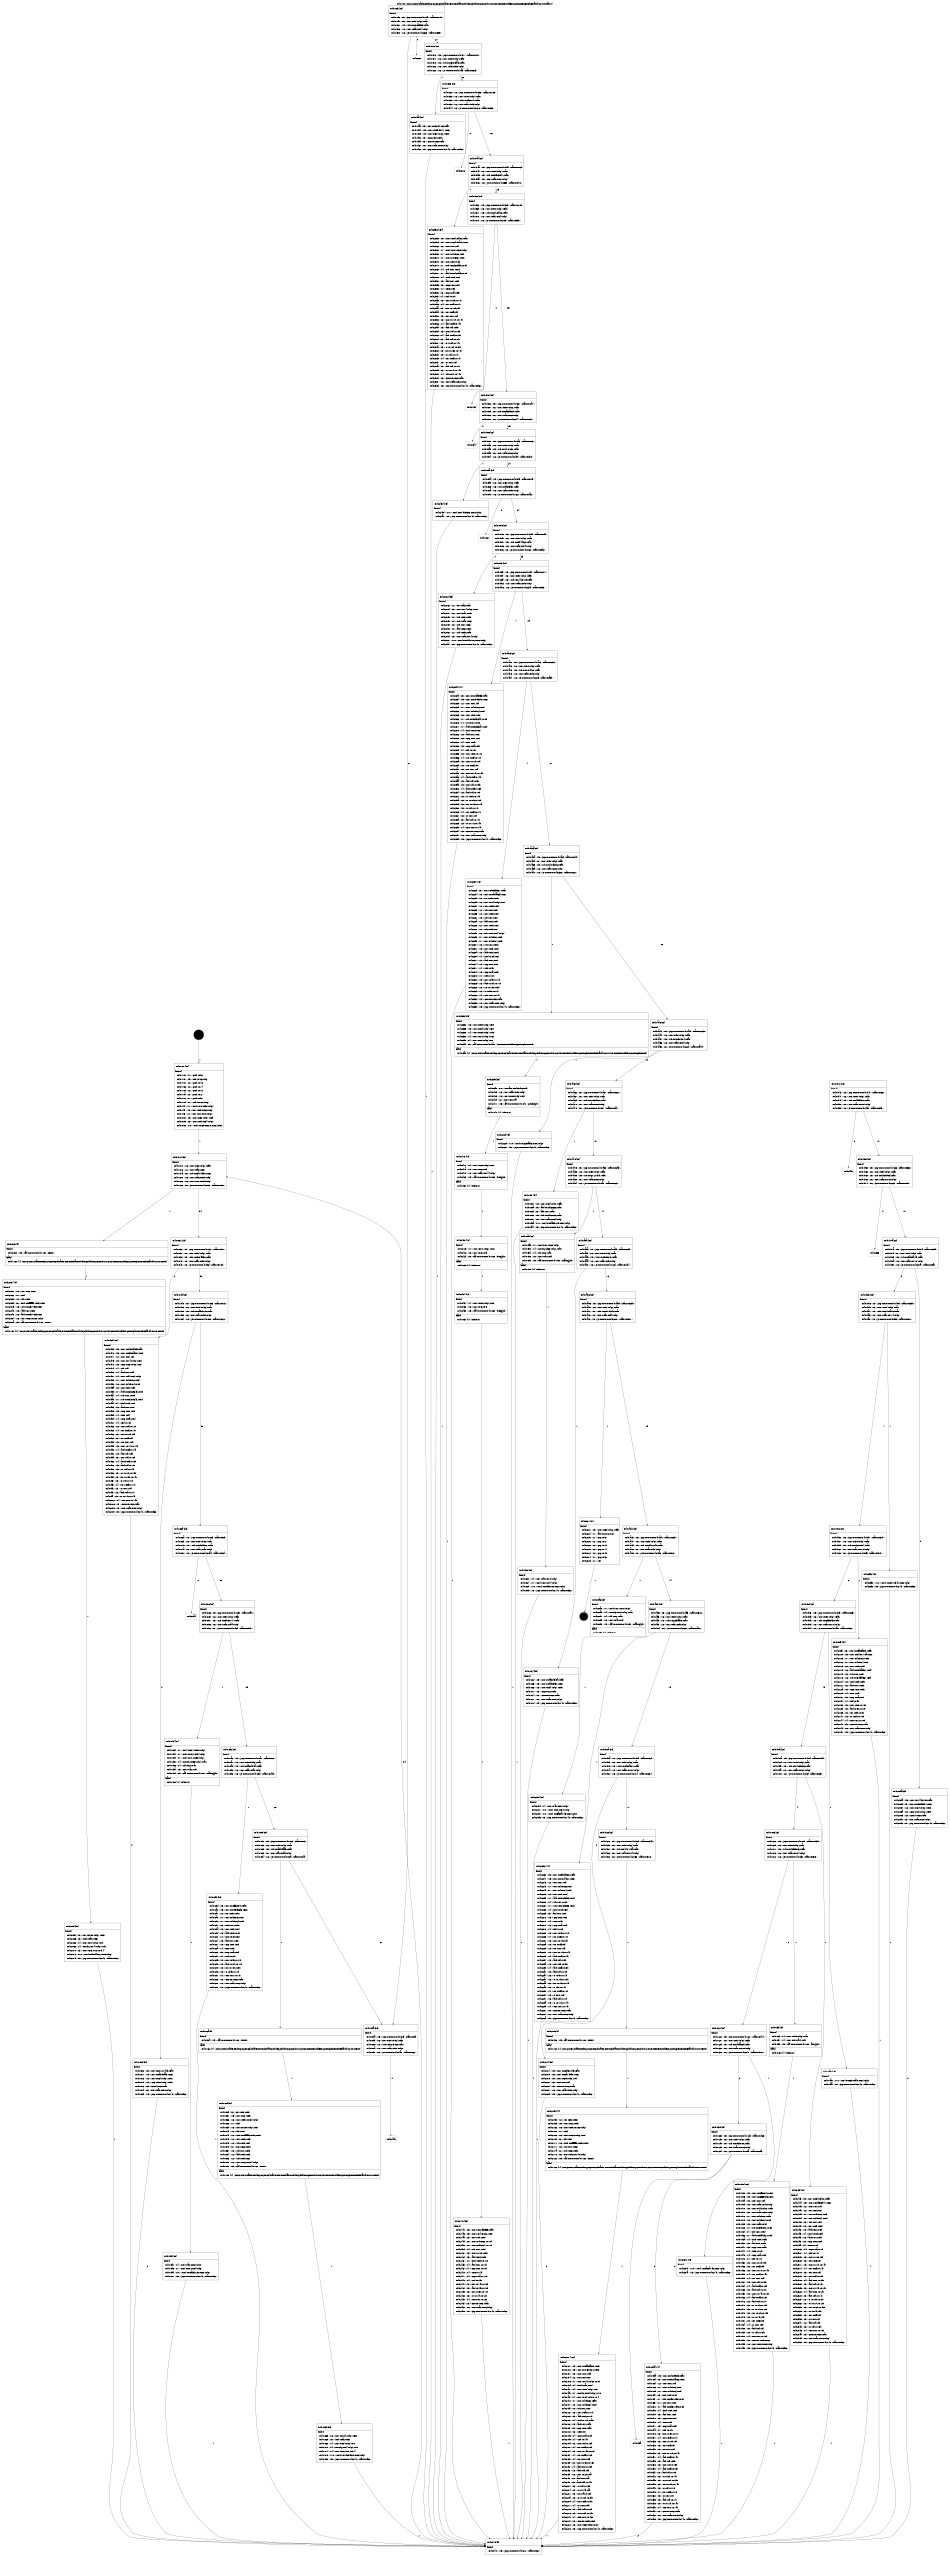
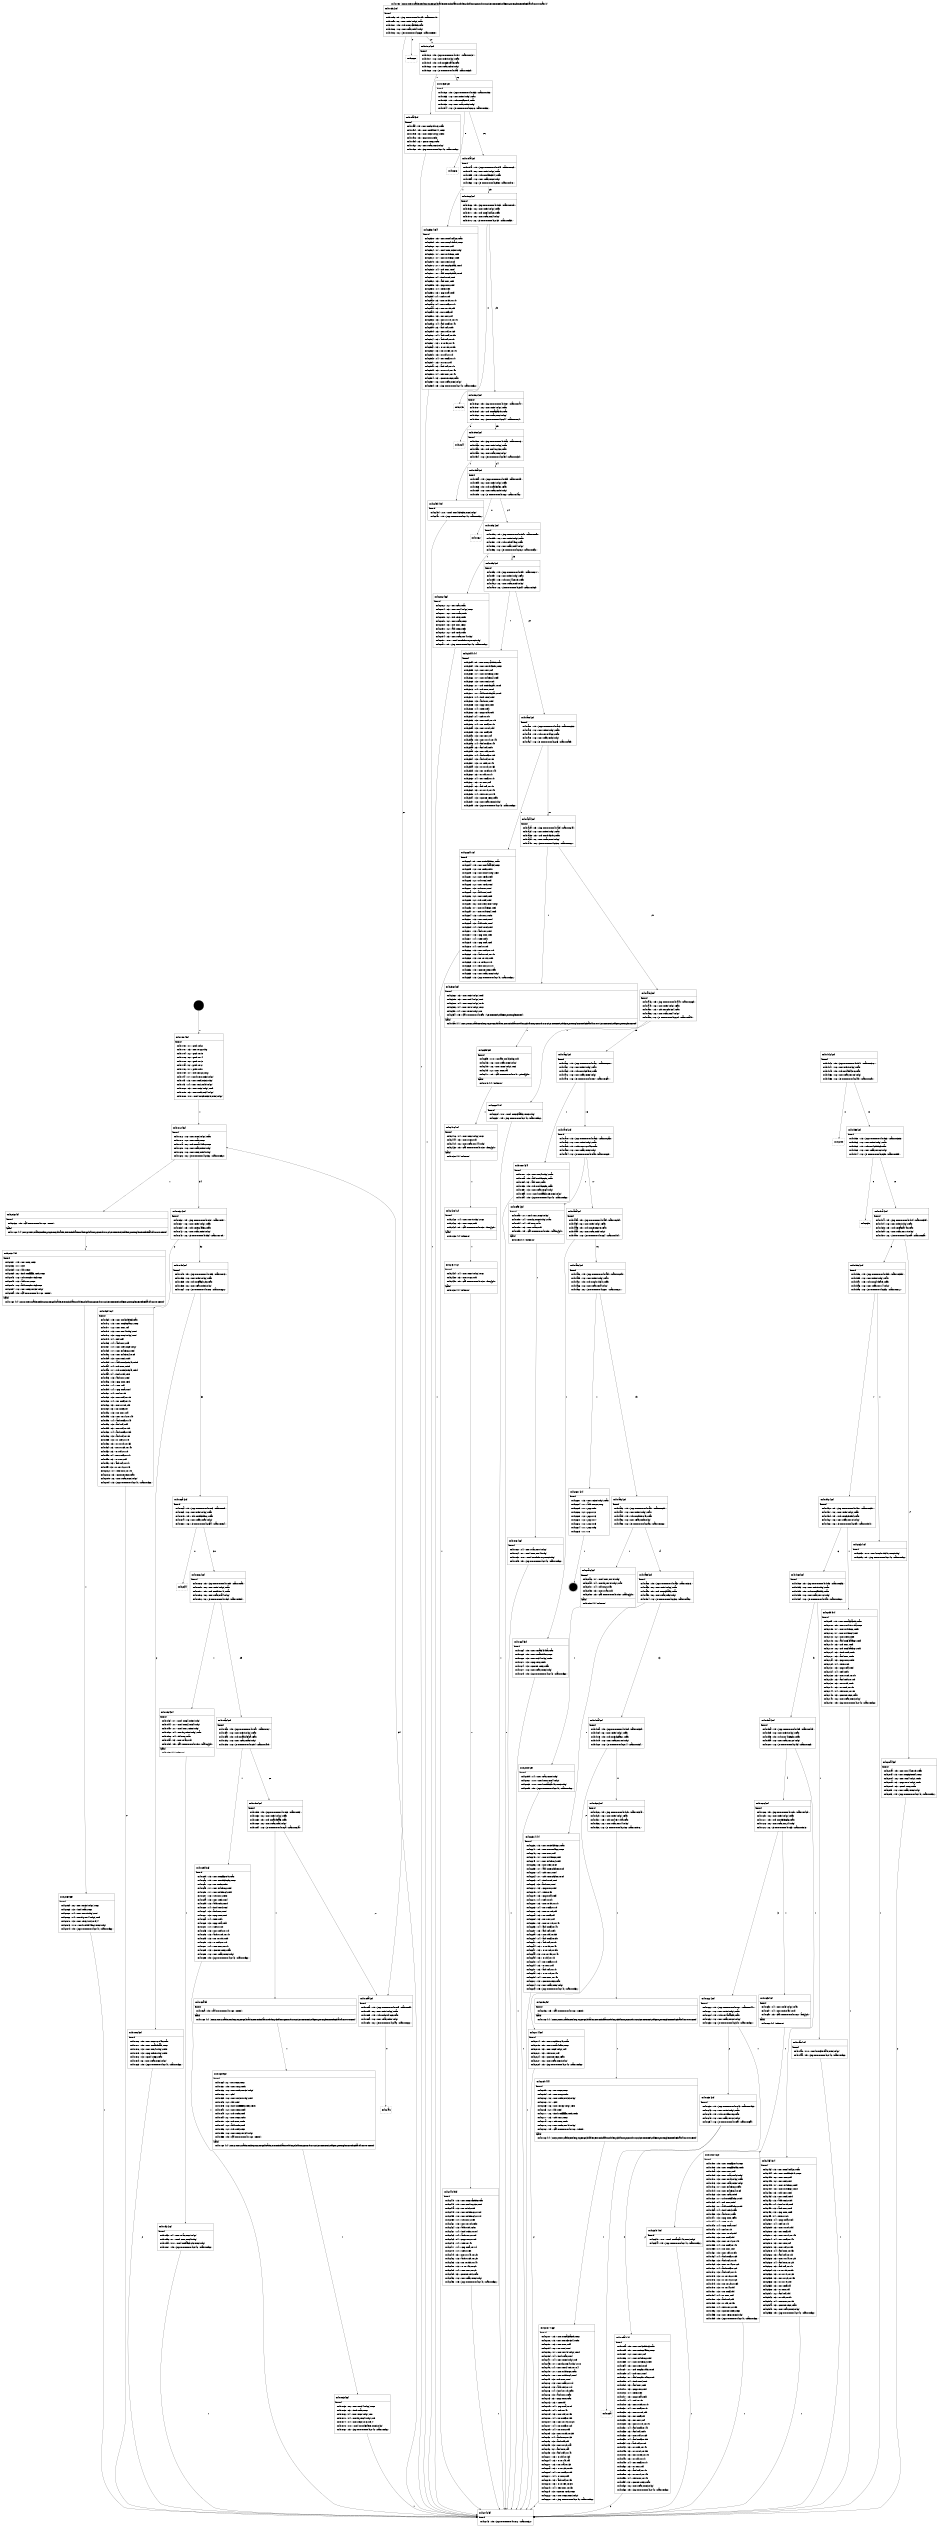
edge "0x40234f [147]" -> "0x40274c [5]": removed, label "1"
